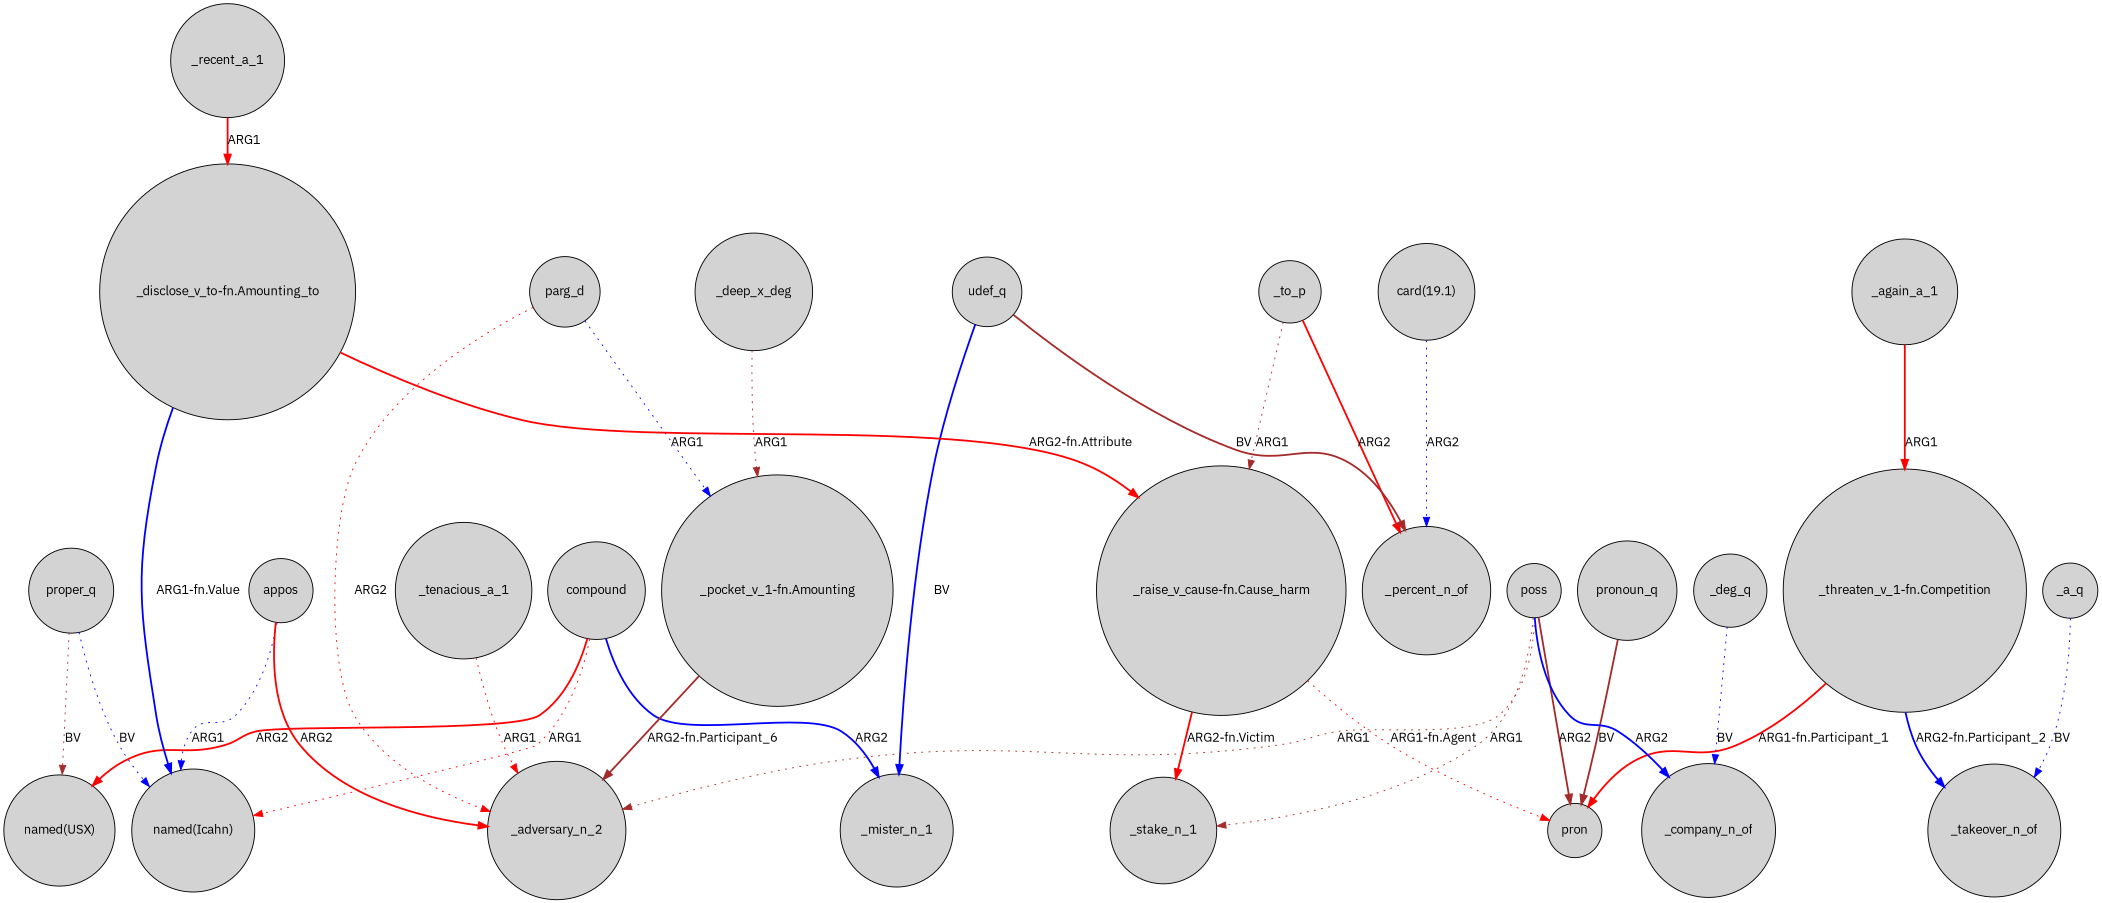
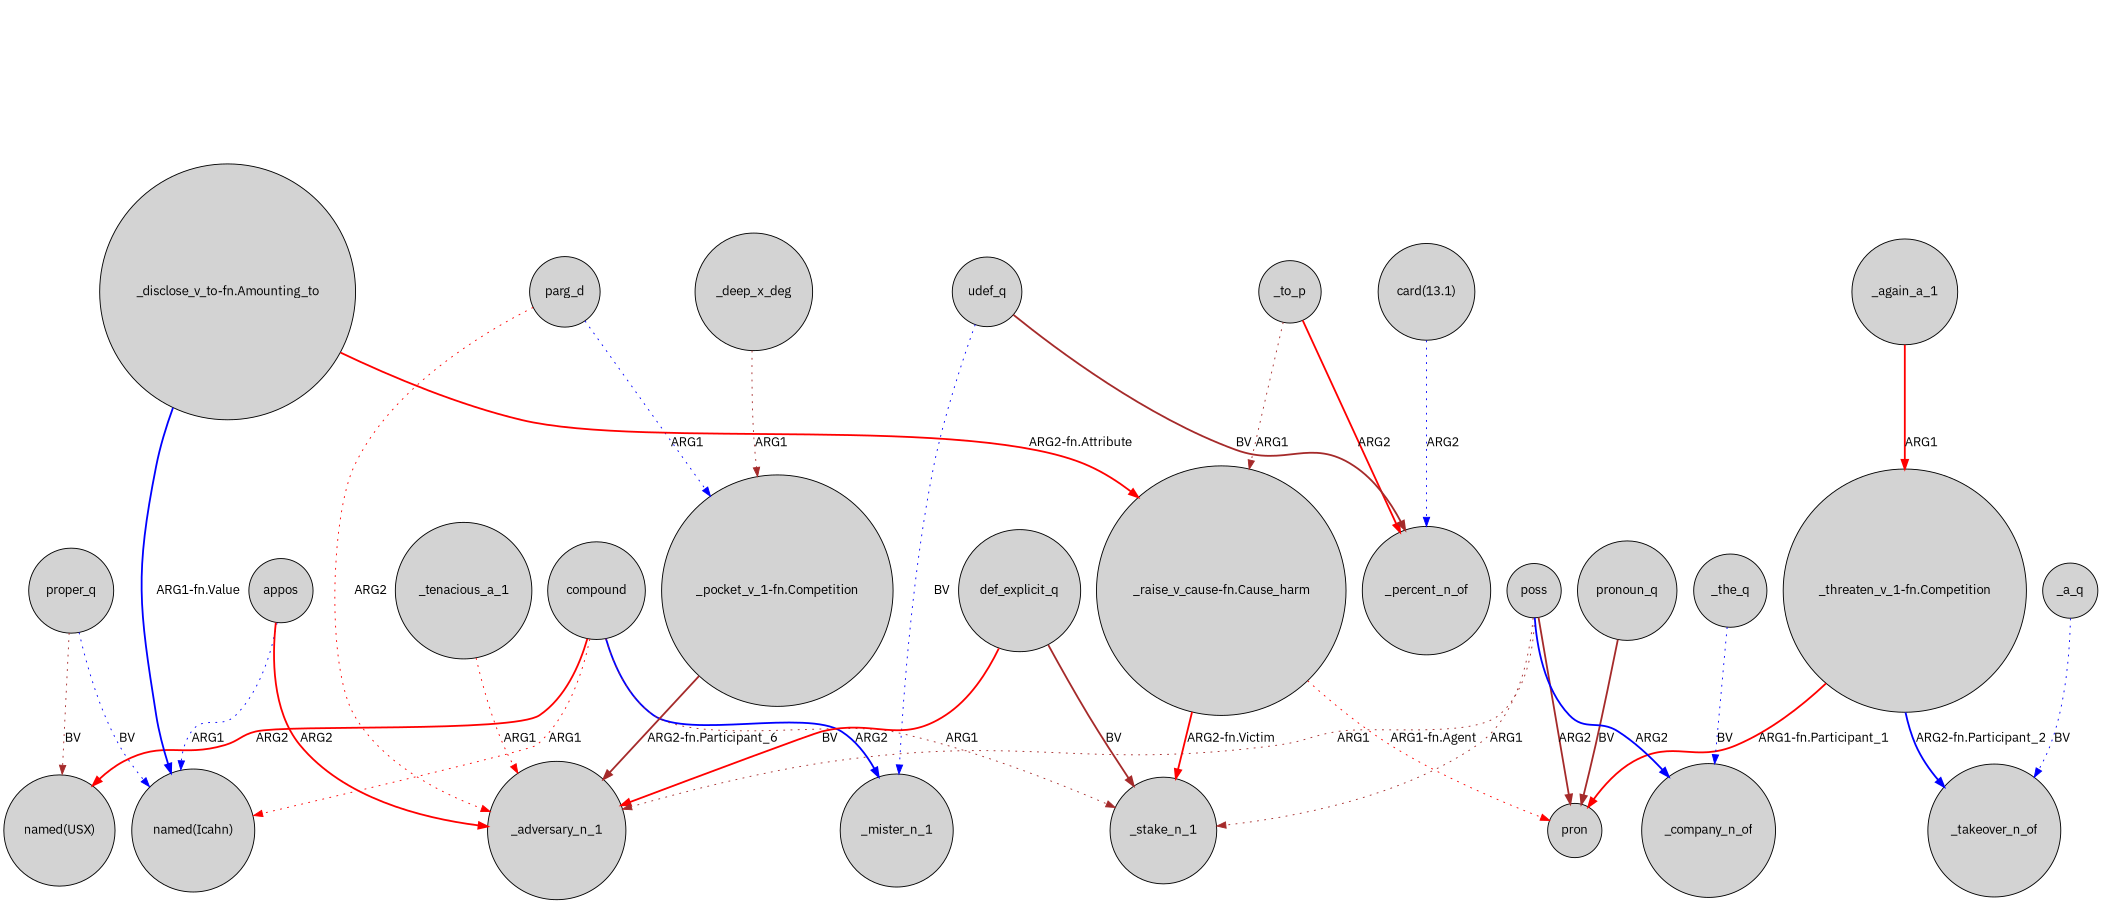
node "_recent_a_1": removed
node "card(19.1)": label "card(19.1)" -> "card(13.1)"
edge "udef_q" -> "_mister_n_1": style bold -> dotted
node "_pocket_v_1-fn.Amounting": label "_pocket_v_1-fn.Amounting" -> "_pocket_v_1-fn.Competition"
node "def_explicit_q": added
node "_deg_q": label "_deg_q" -> "_the_q"
edge "compound" -> "_stake_n_1": added, label "ARG1"
node "_adversary_n_2": label "_adversary_n_2" -> "_adversary_n_1"
